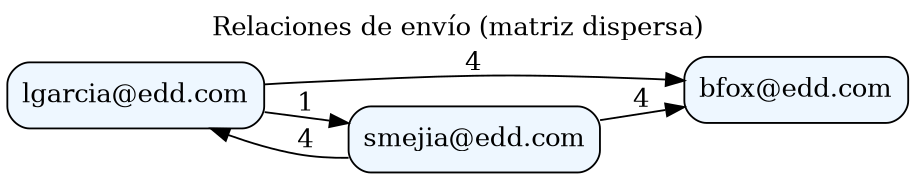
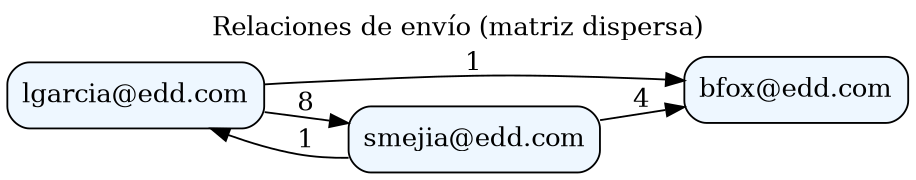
edge "lgarcia@edd.com" -> "bfox@edd.com": label "4" -> "1"
edge "lgarcia@edd.com" -> "smejia@edd.com": label "1" -> "8"
edge "smejia@edd.com" -> "lgarcia@edd.com": label "4" -> "1"
